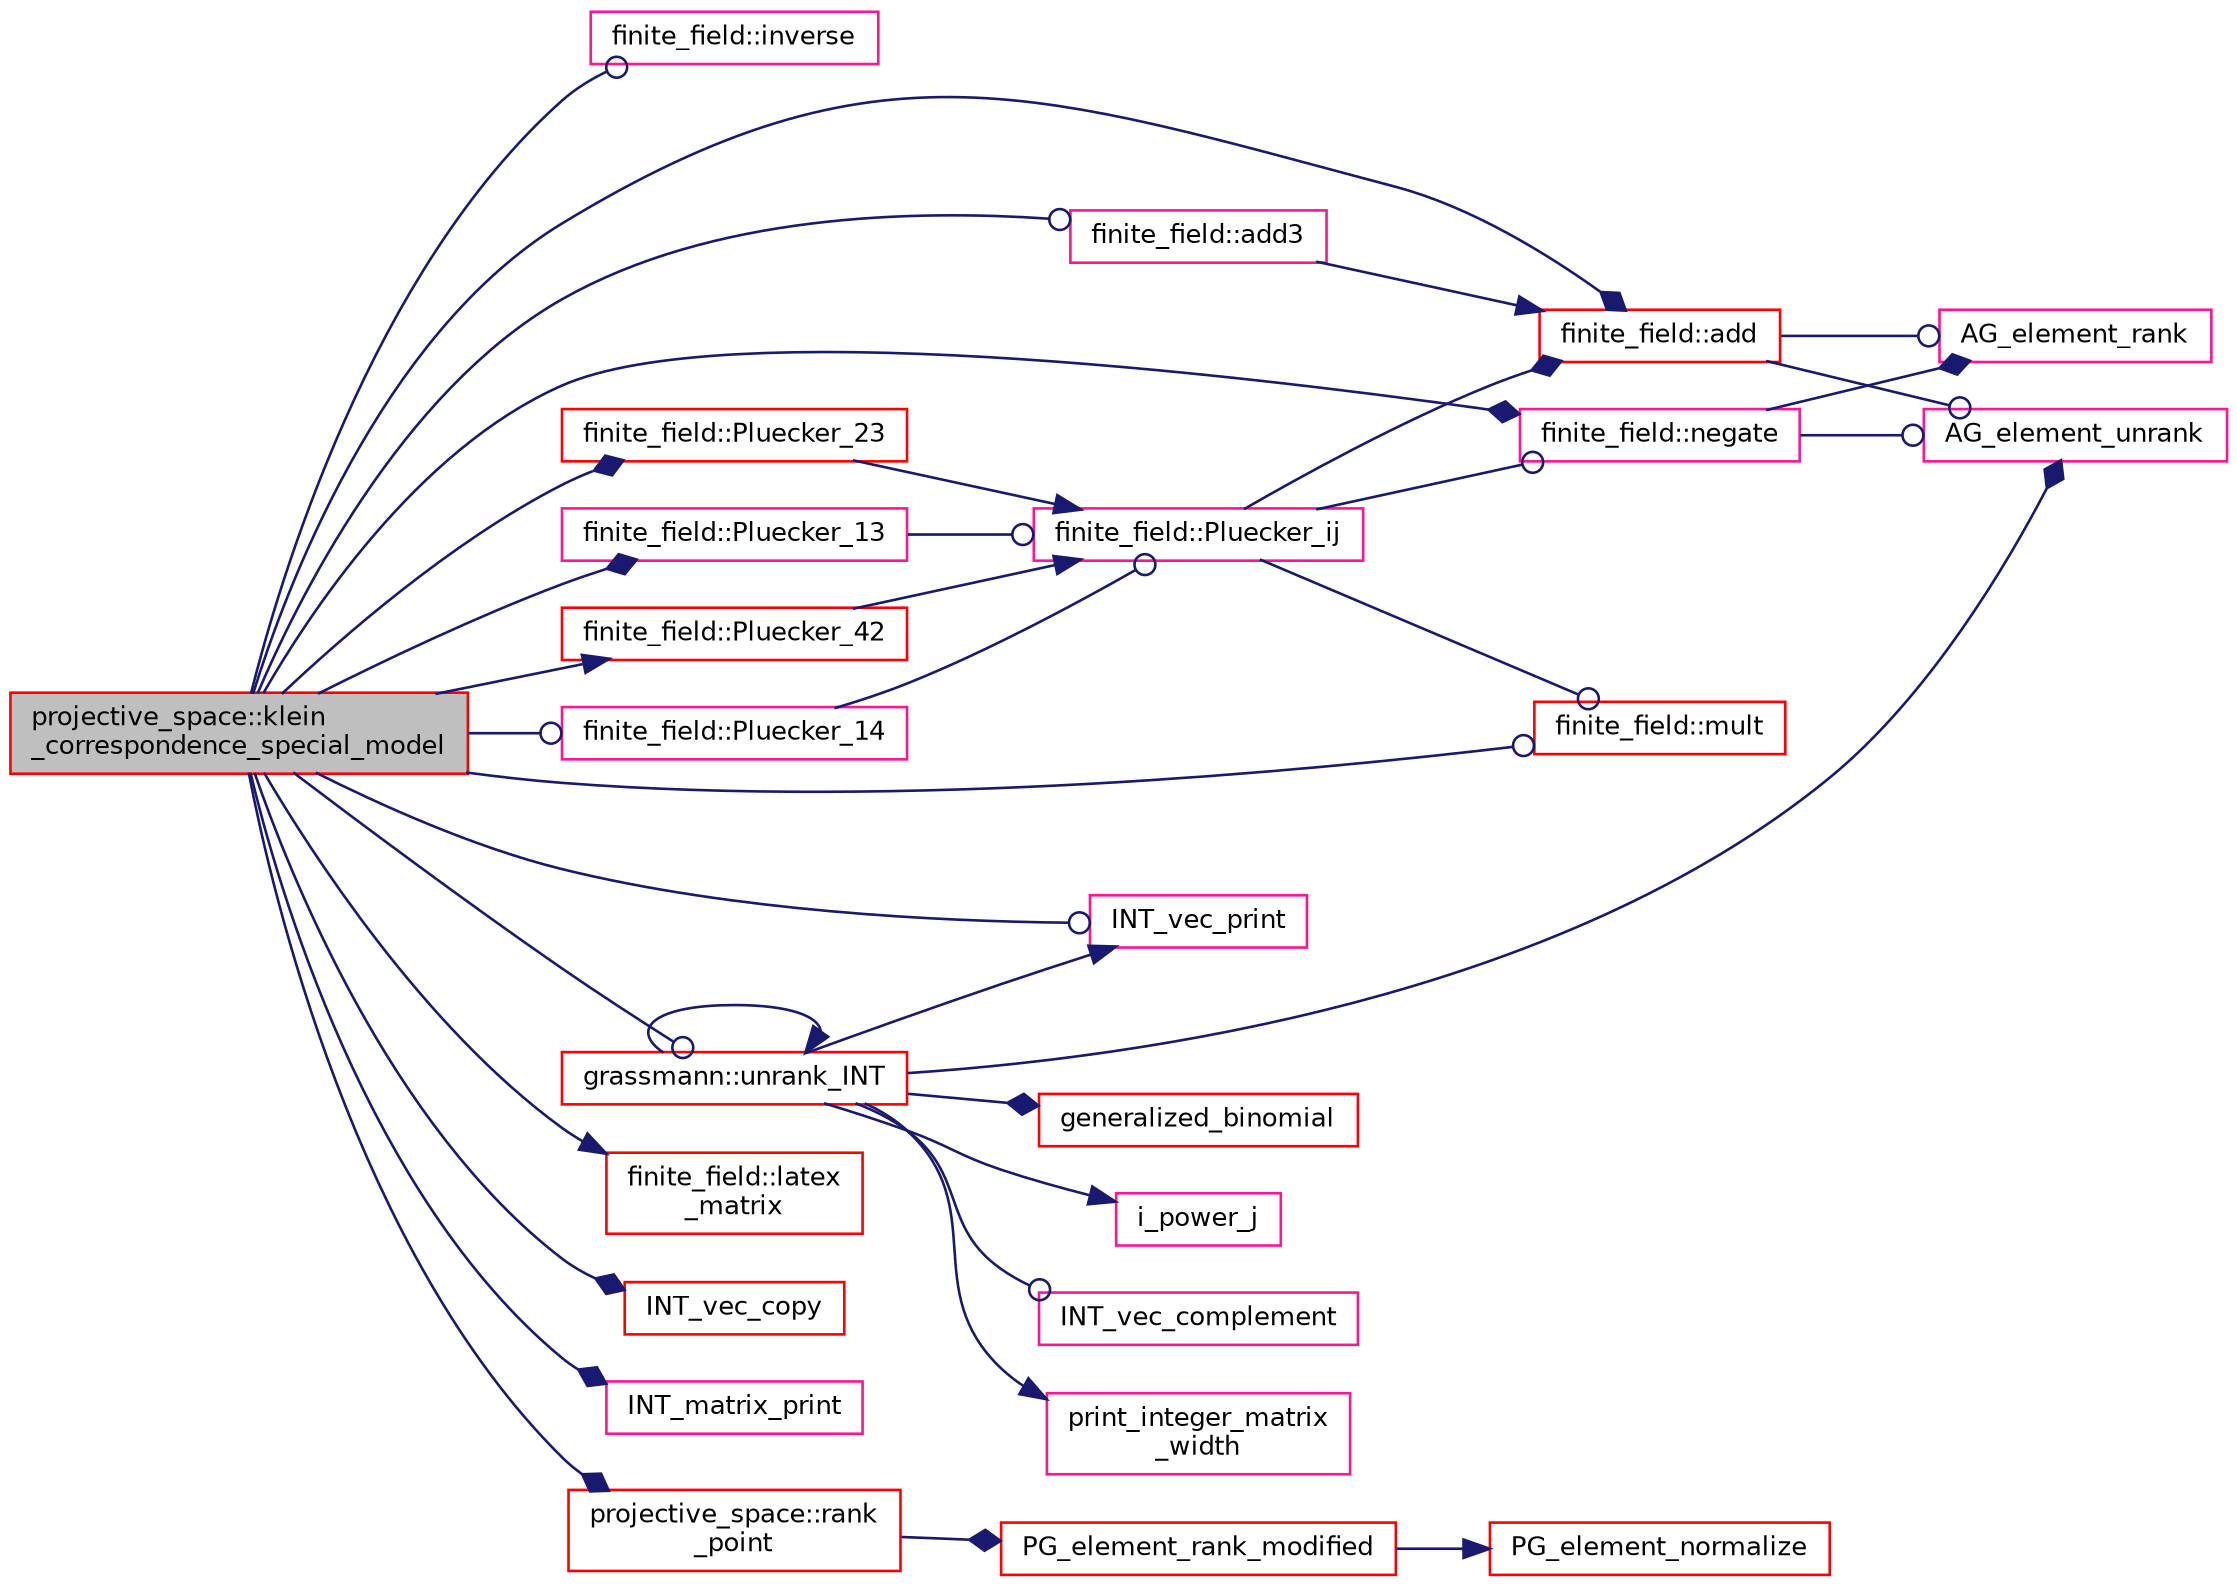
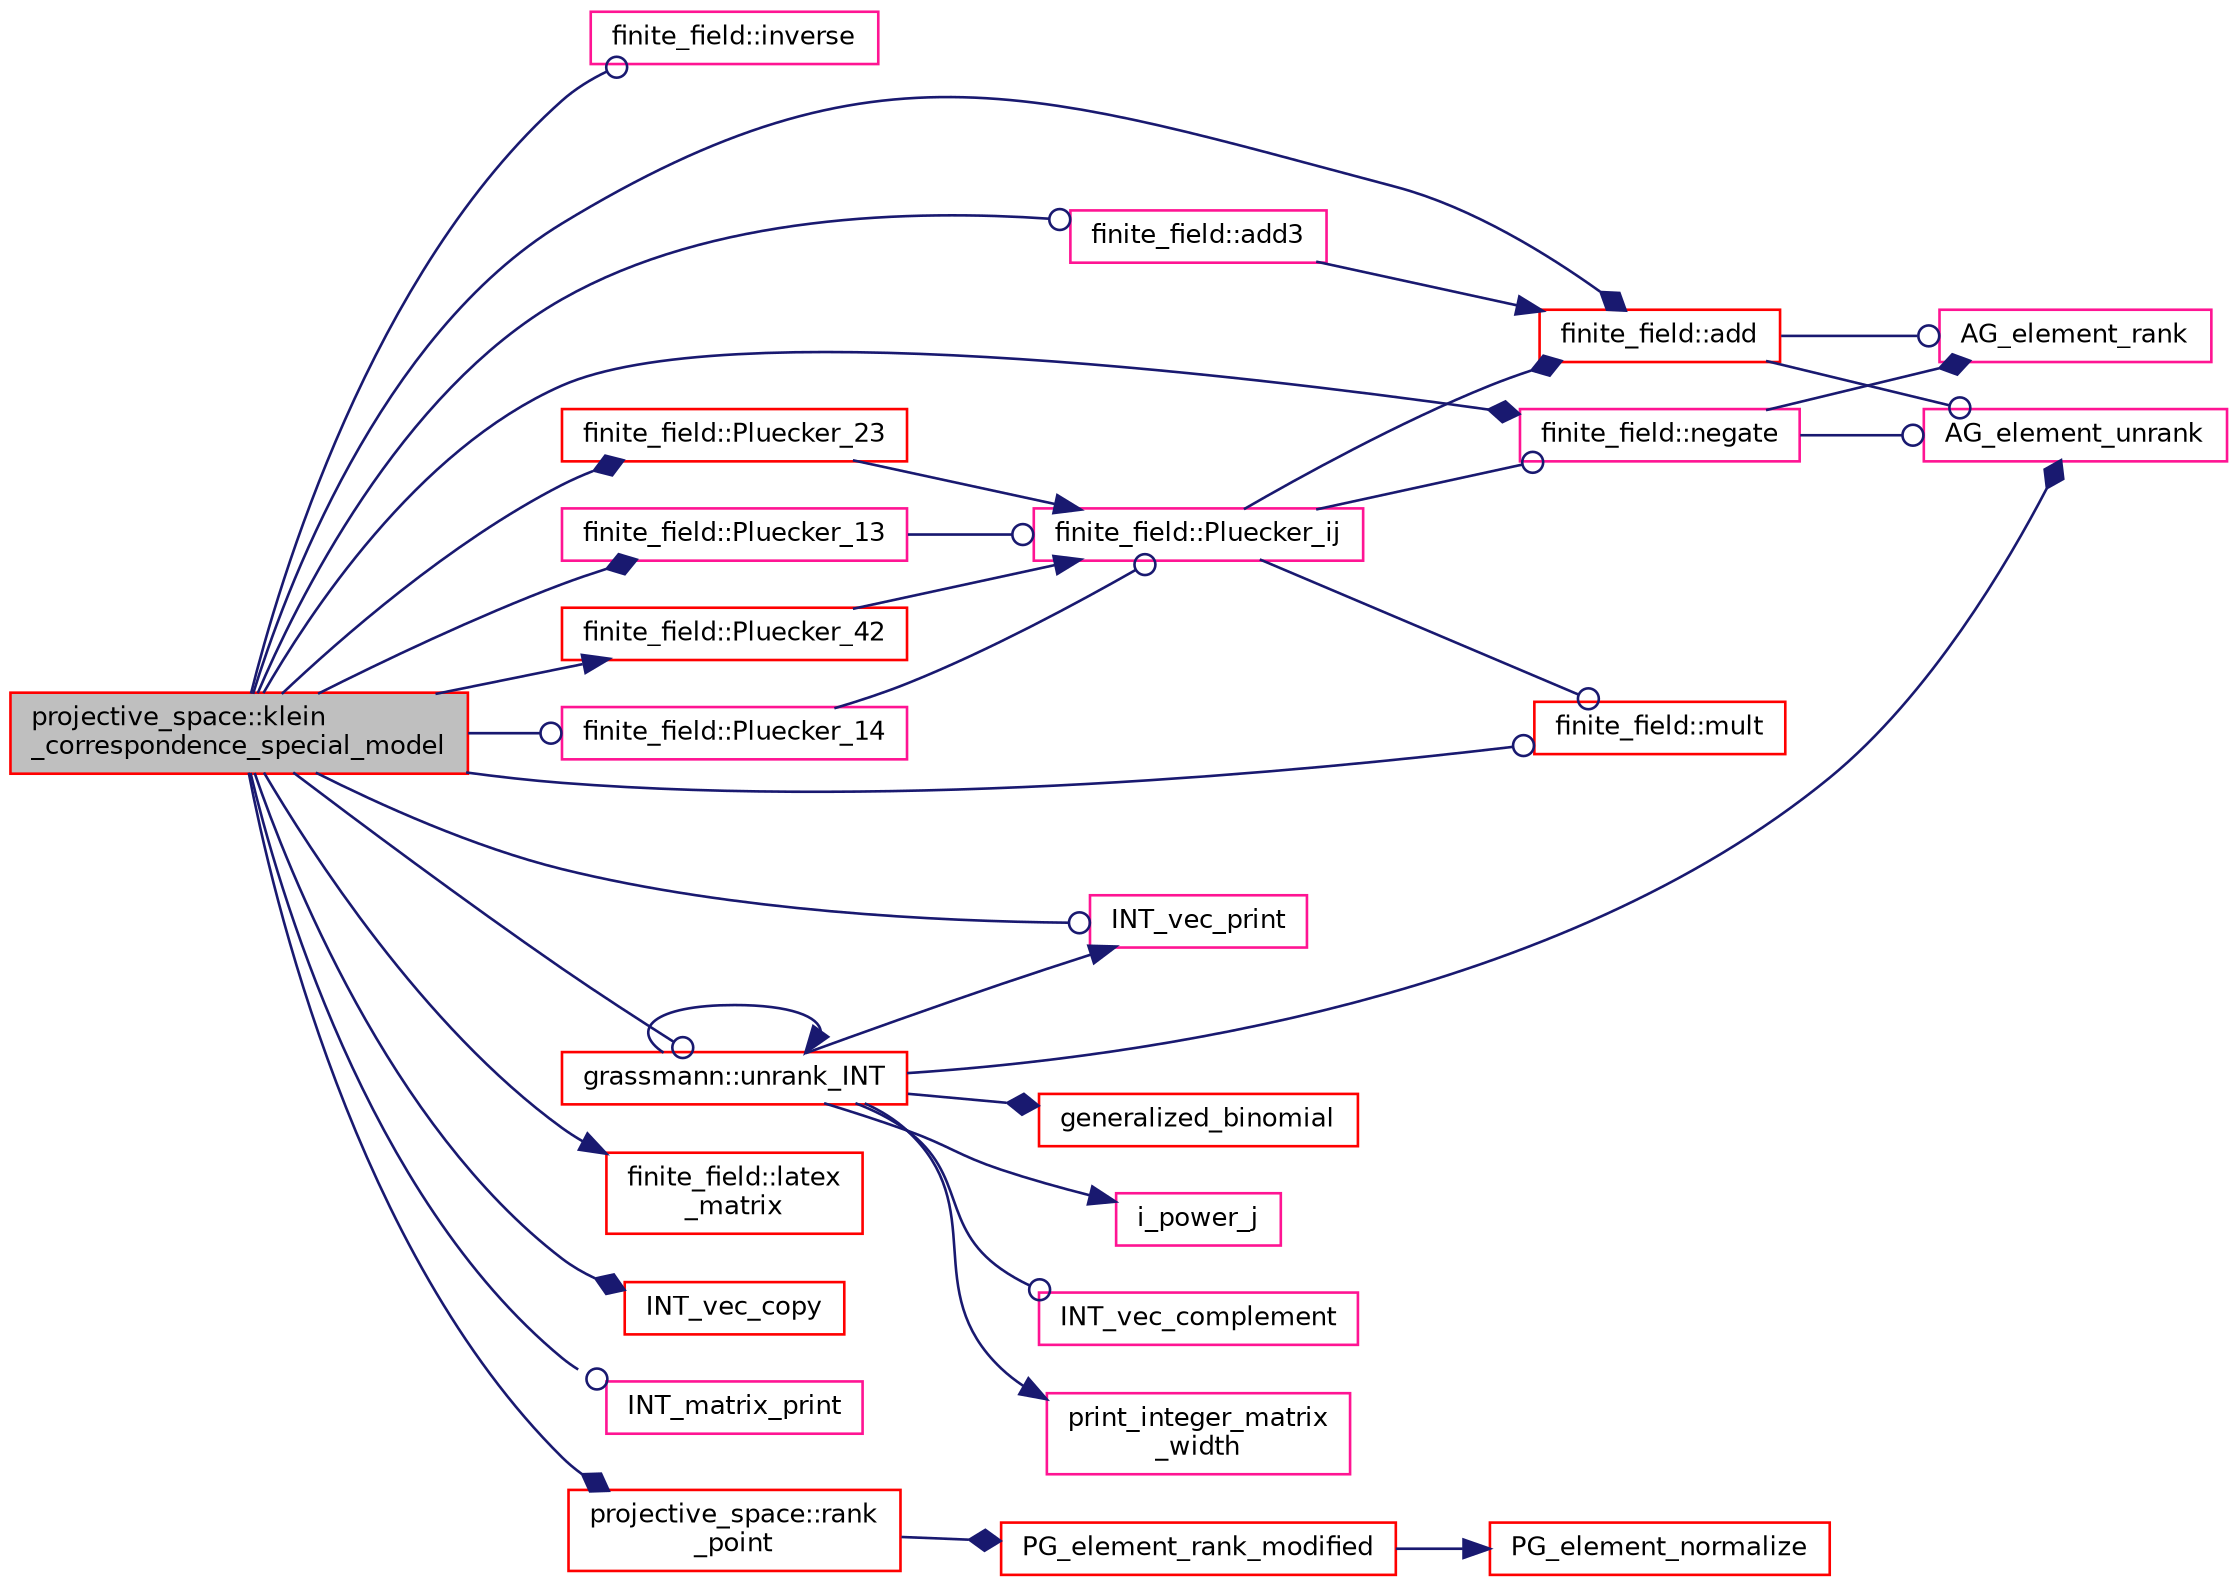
edge "projective_space::klein _correspondence_special_model" -> "INT_matrix_print": arrowhead diamond -> odot
